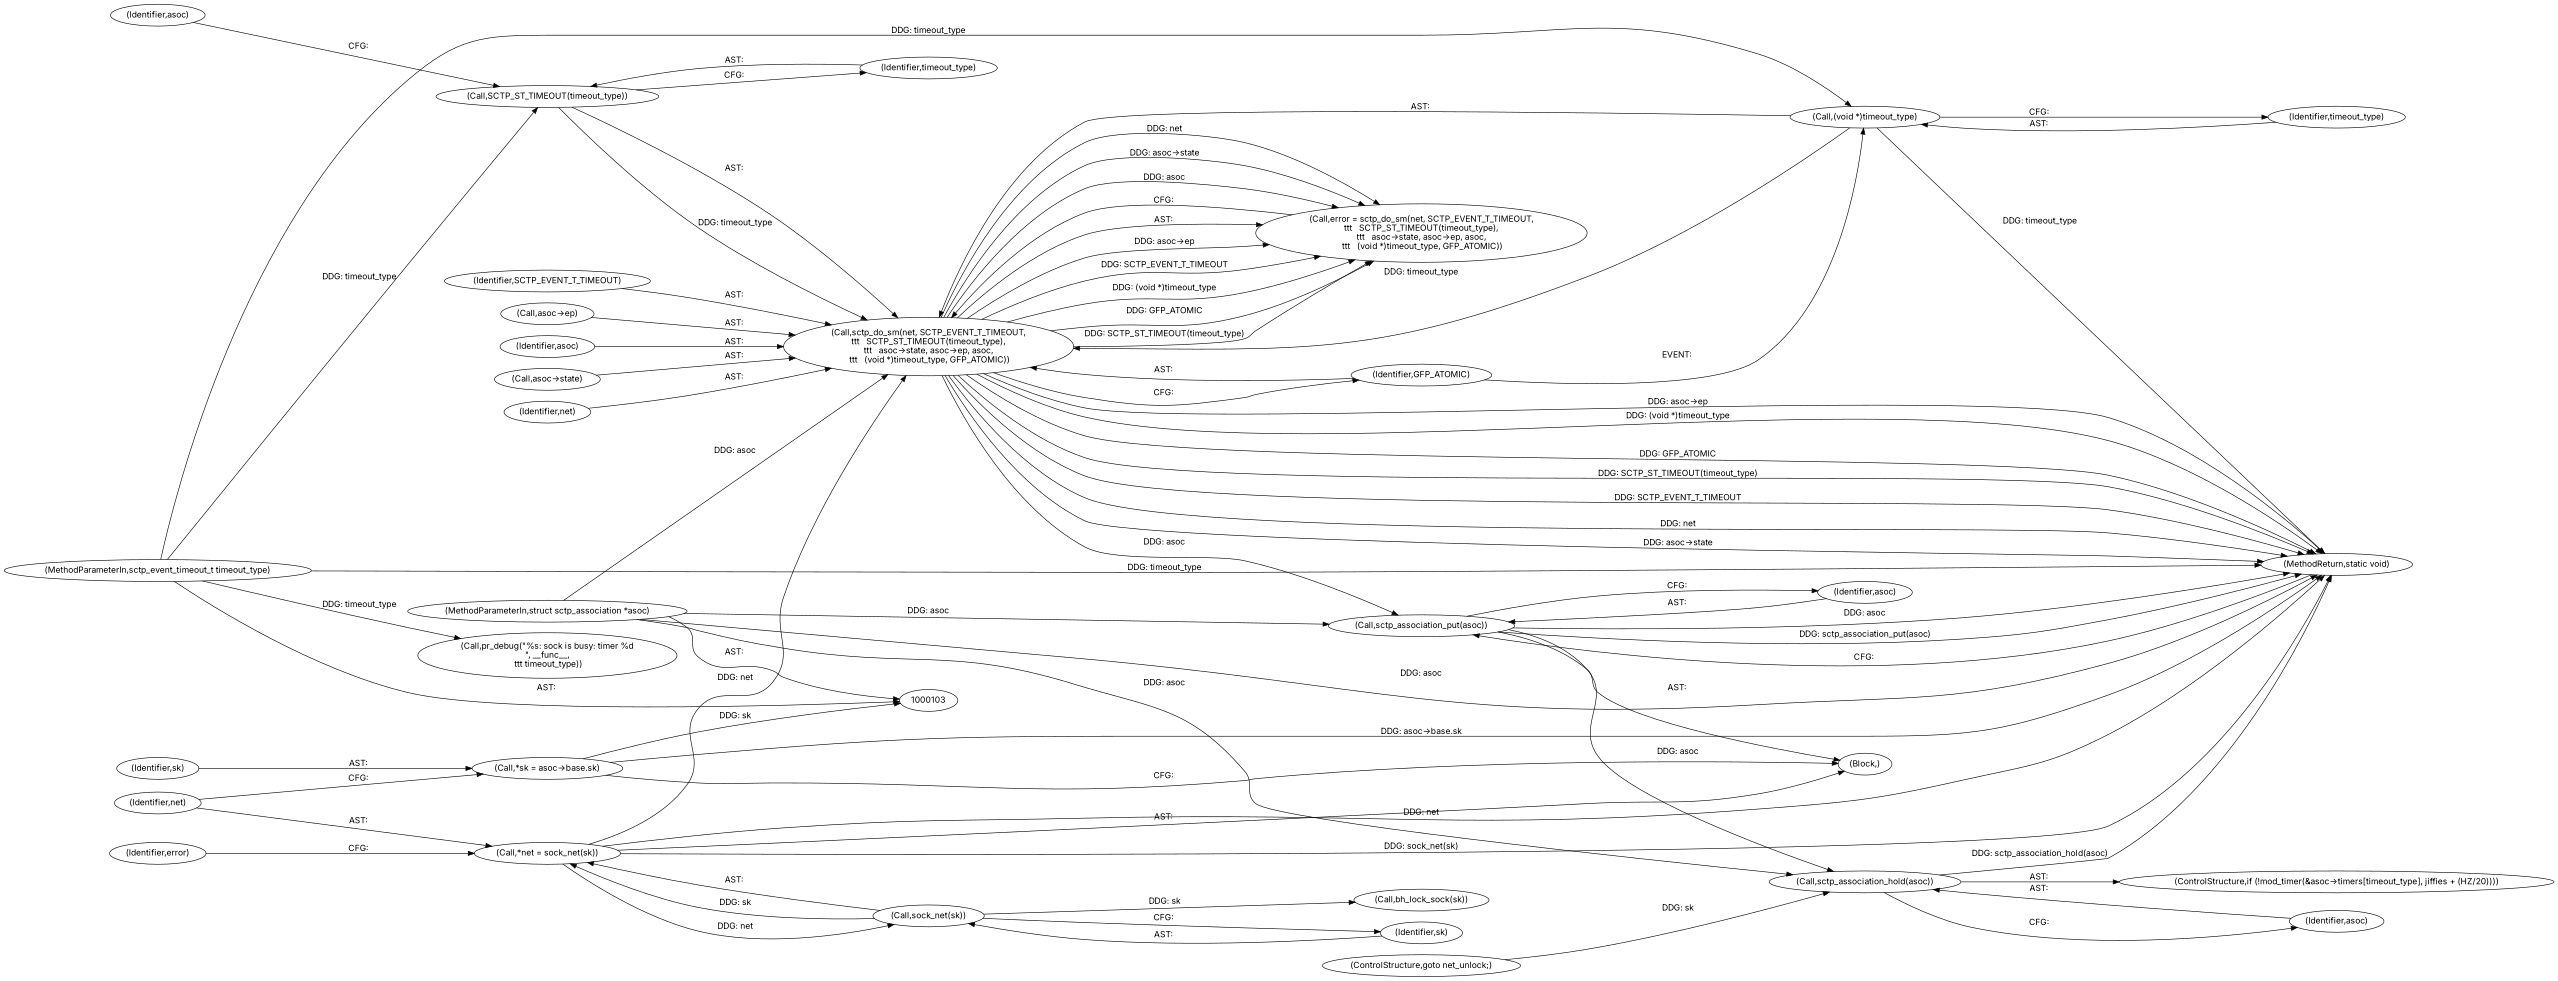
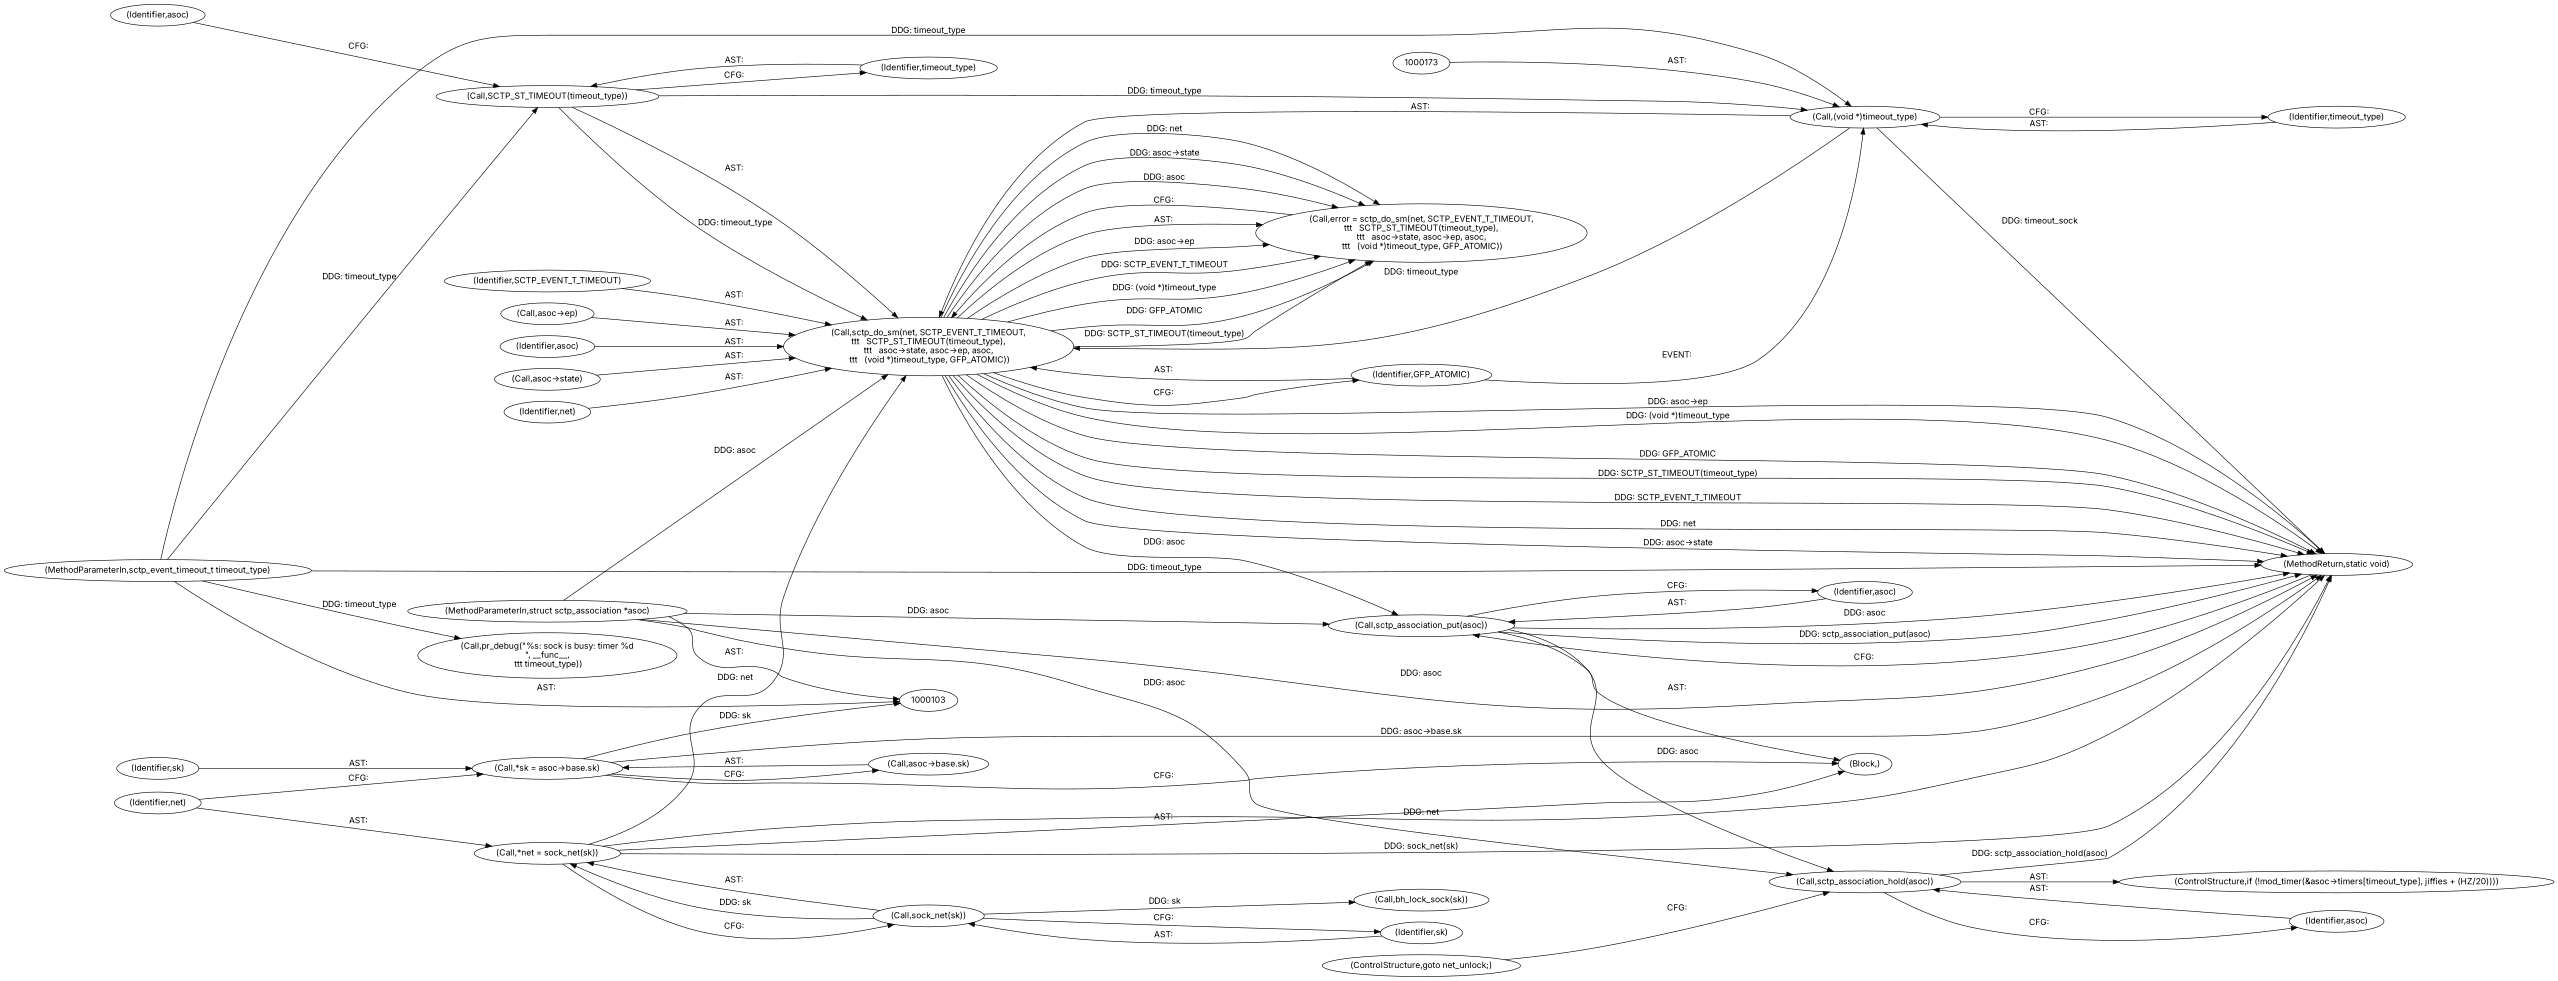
node "1000173": added
edge "(Call,SCTP_ST_TIMEOUT(timeout_type))" -> "(Call,(void *)timeout_type)": added, label "DDG: timeout_type"
edge "(Call,(void *)timeout_type)" -> "(MethodReturn,static void)": label "DDG: timeout_type" -> "DDG: timeout_sock"
node "(Call,asoc->base.sk)": added
node "(Identifier,error)": removed
edge "(ControlStructure,goto net_unlock;)" -> "(Call,sctp_association_hold(asoc))": label "DDG: sk" -> "CFG: "
edge "(Call,*net = sock_net(sk))" -> "(Call,sock_net(sk))": label "DDG: net" -> "CFG: "
